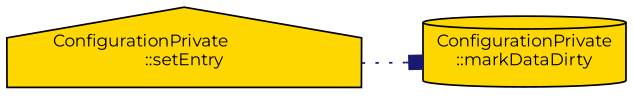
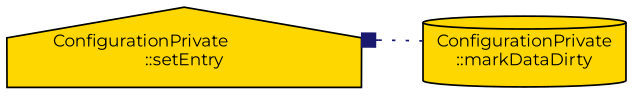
edge "ConfigurationPrivate ::setEntry" -> "ConfigurationPrivate ::markDataDirty": reversed
